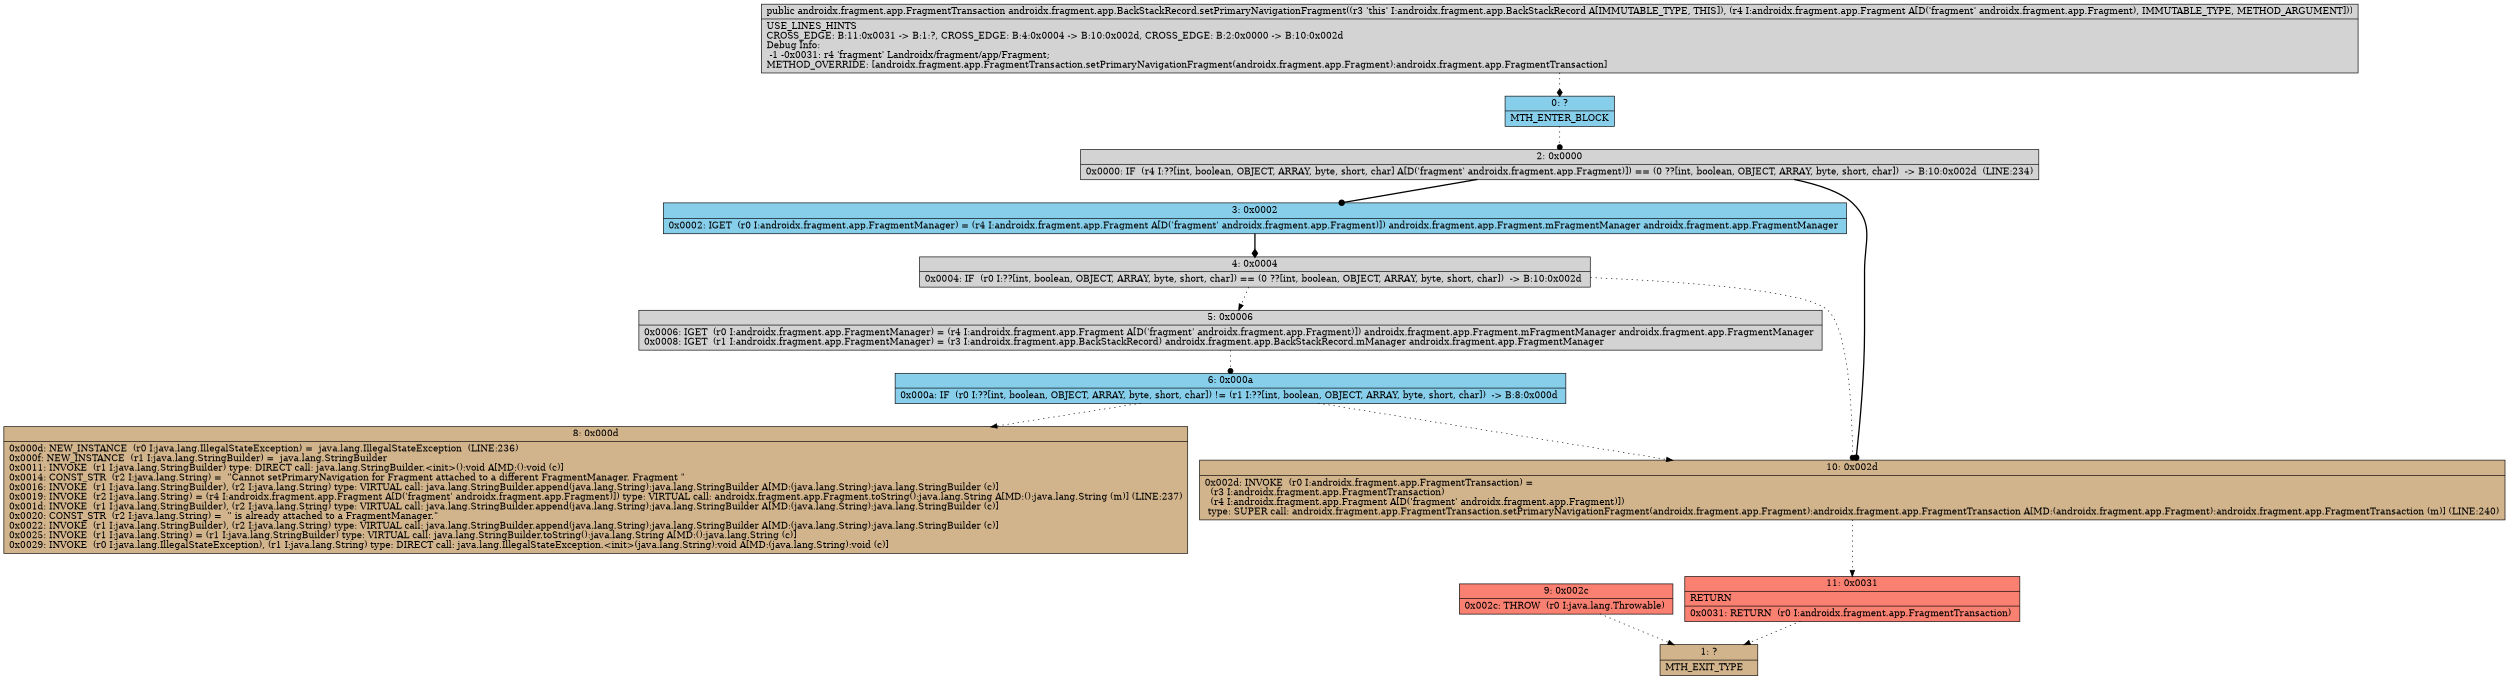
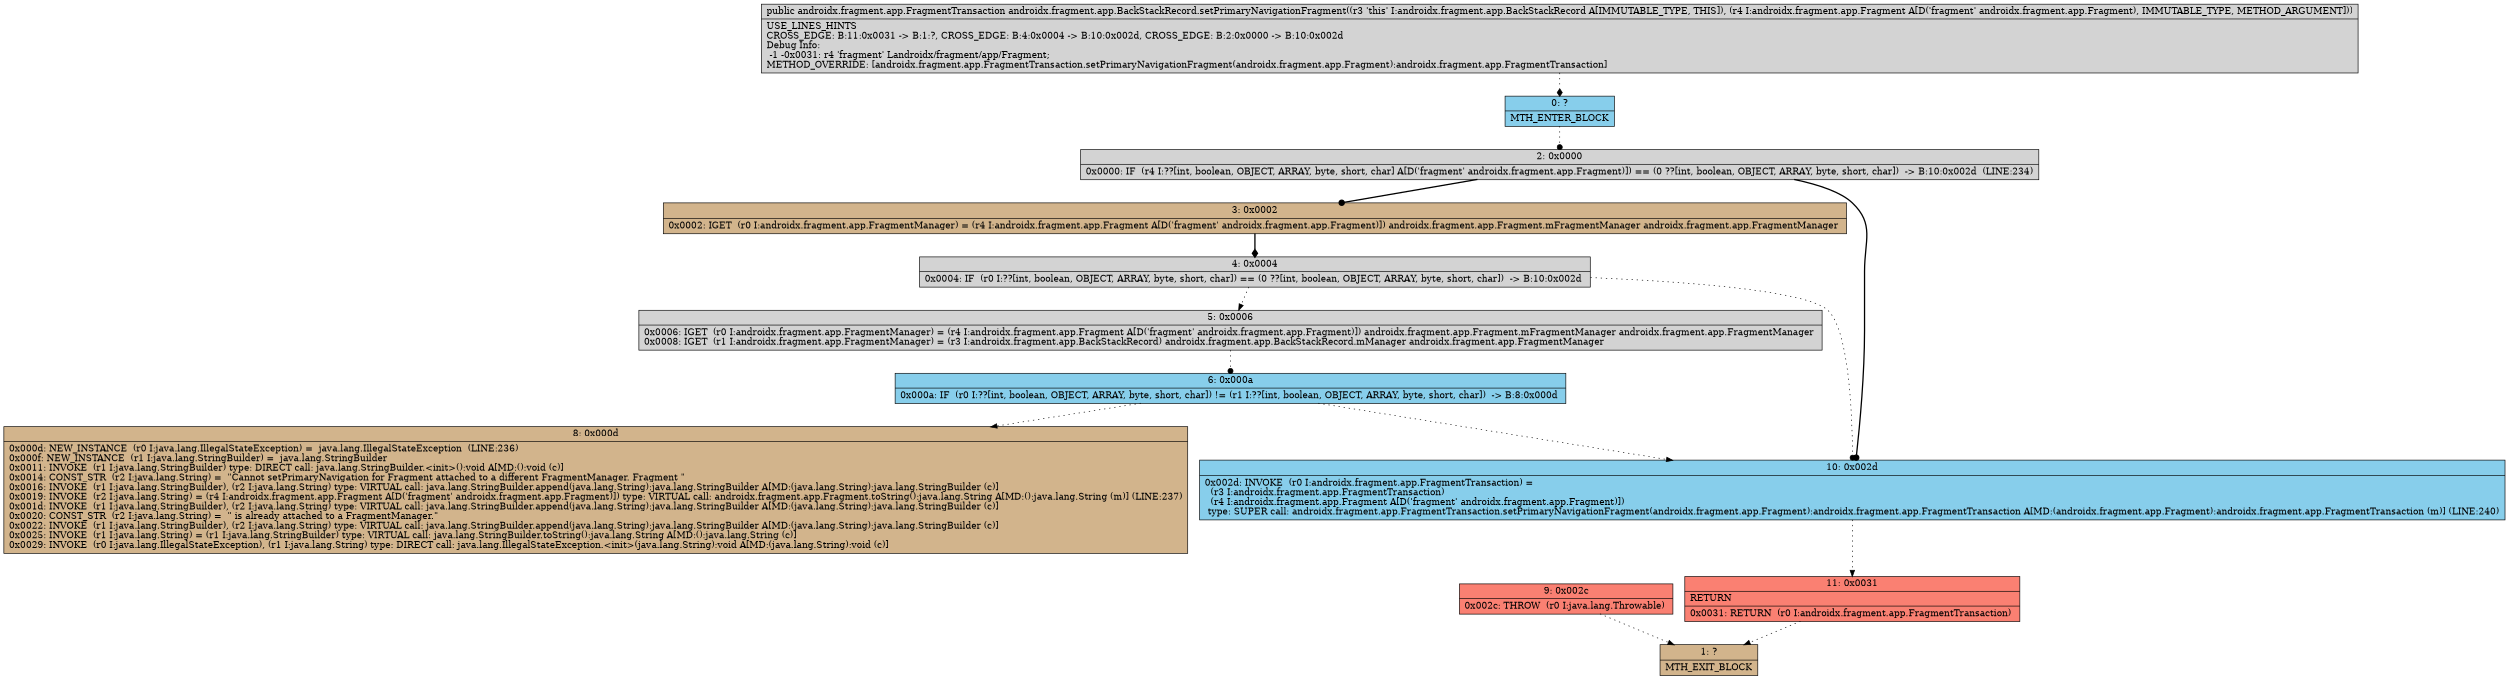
node "3: 0x0002": fillcolor skyblue -> tan
node "10: 0x002d": fillcolor tan -> skyblue
node "1: ?": text "MTH_EXIT_TYPE" -> "MTH_EXIT_BLOCK"
